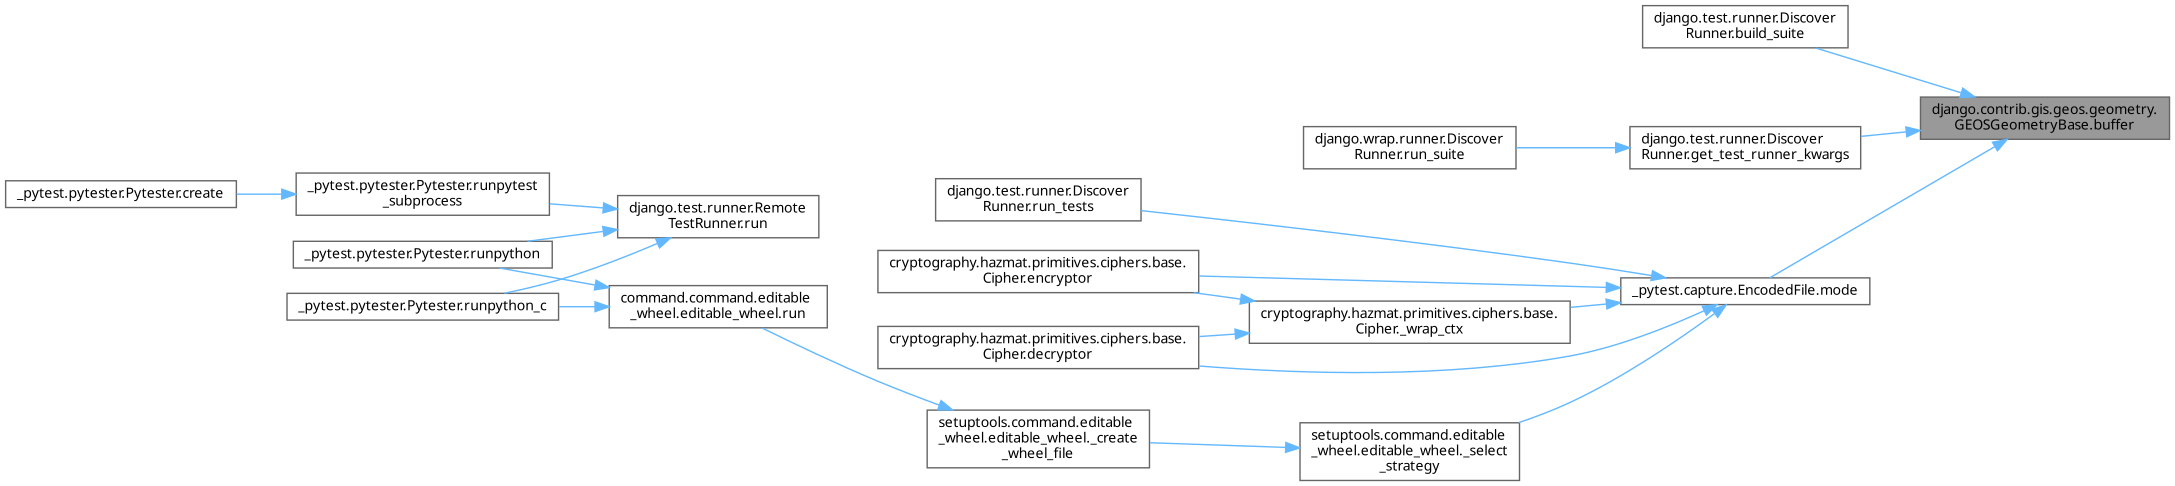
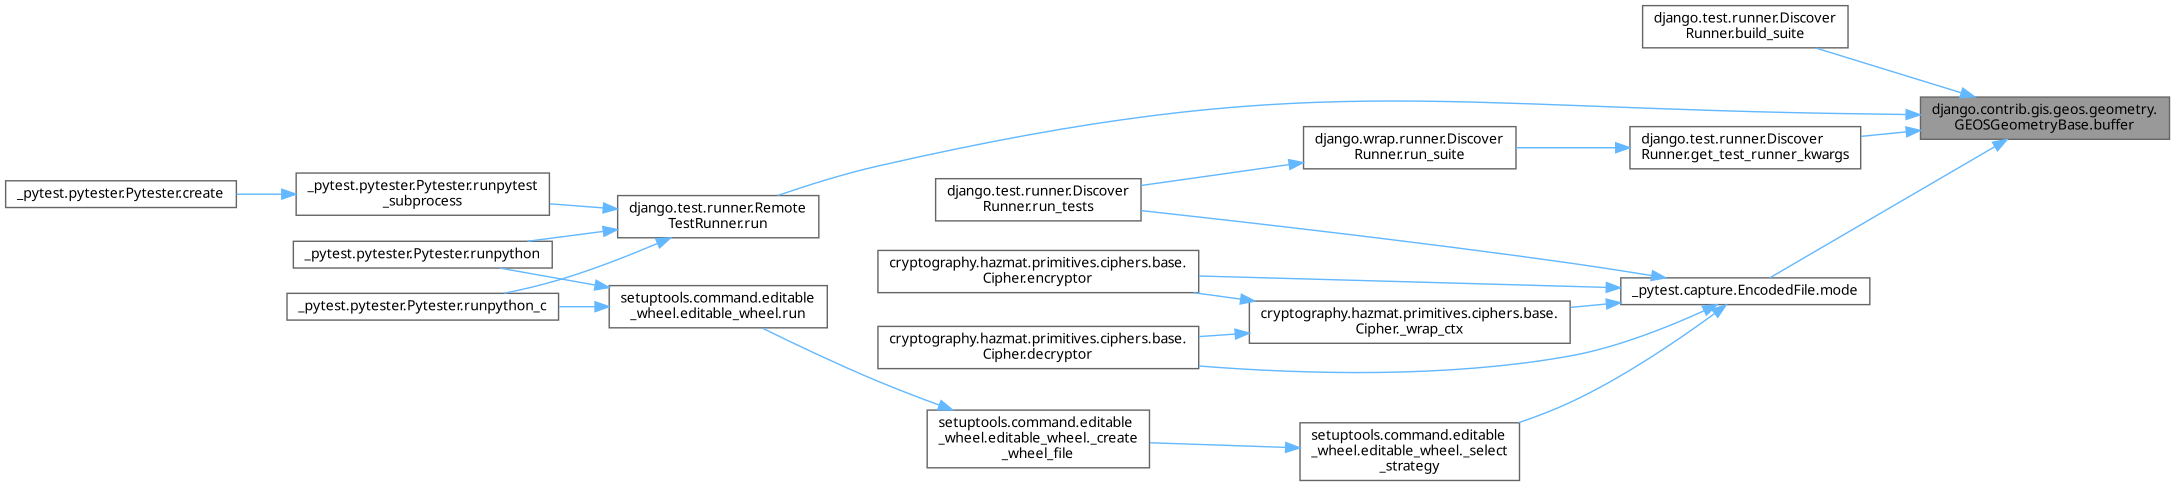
edge "django.test.runner.Remote TestRunner.run" -> "django.contrib.gis.geos.geometry. GEOSGeometryBase.buffer": added
edge "django.test.runner.Discover Runner.run_tests" -> "django.wrap.runner.Discover Runner.run_suite": added
node "command.command.editable _wheel.editable_wheel.run": label "command.command.editable _wheel.editable_wheel.run" -> "setuptools.command.editable _wheel.editable_wheel.run"
